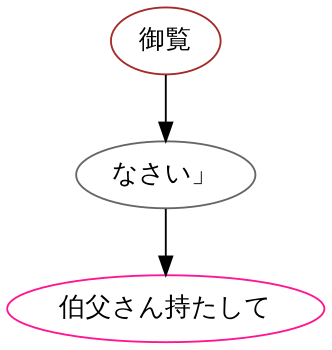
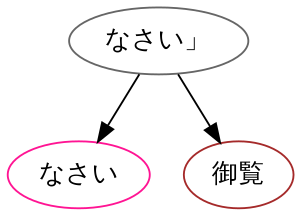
edge "御覧" -> "なさい」": reversed
node "伯父さん持たして": label "伯父さん持たして" -> "なさい"
